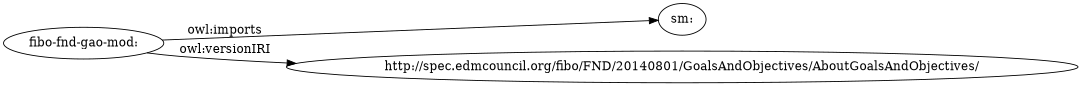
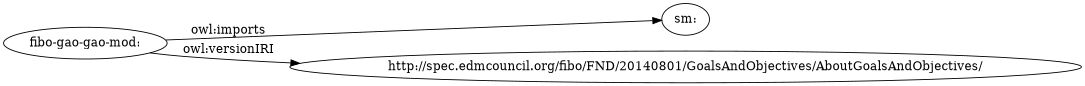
node "fibo-fnd-gao-mod:": label "fibo-fnd-gao-mod:" -> "fibo-gao-gao-mod:"
